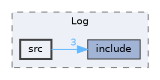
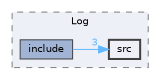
edge "src" -> "include": reversed
